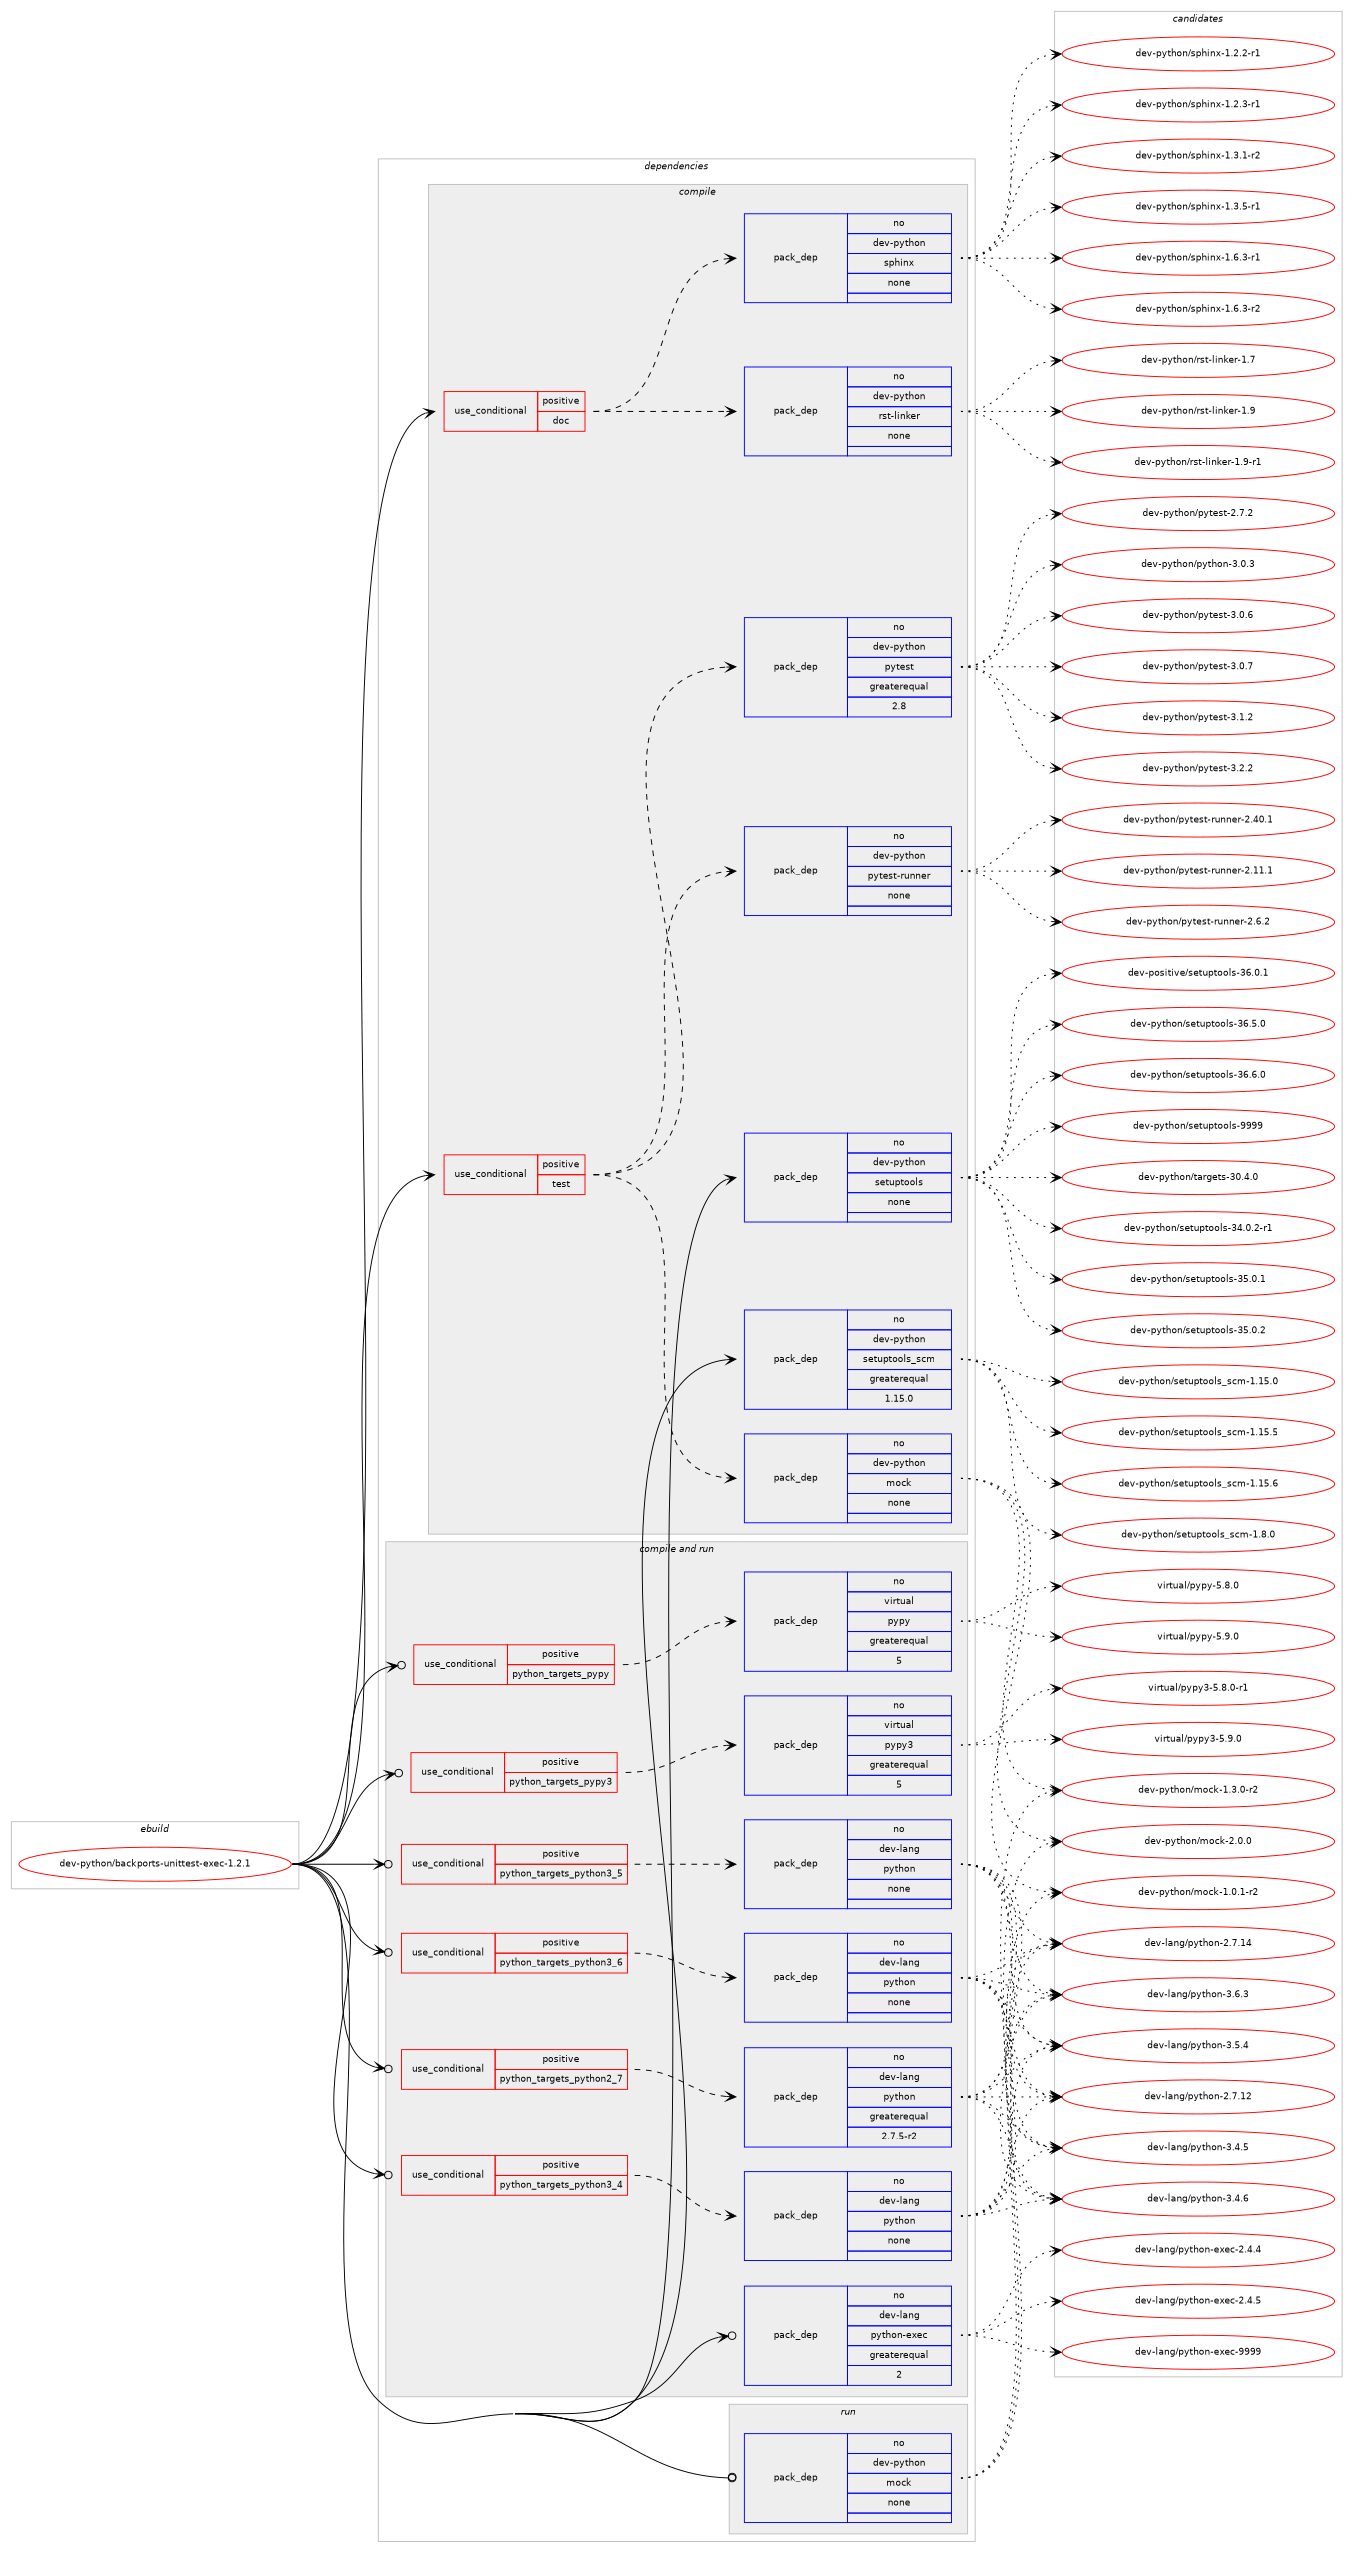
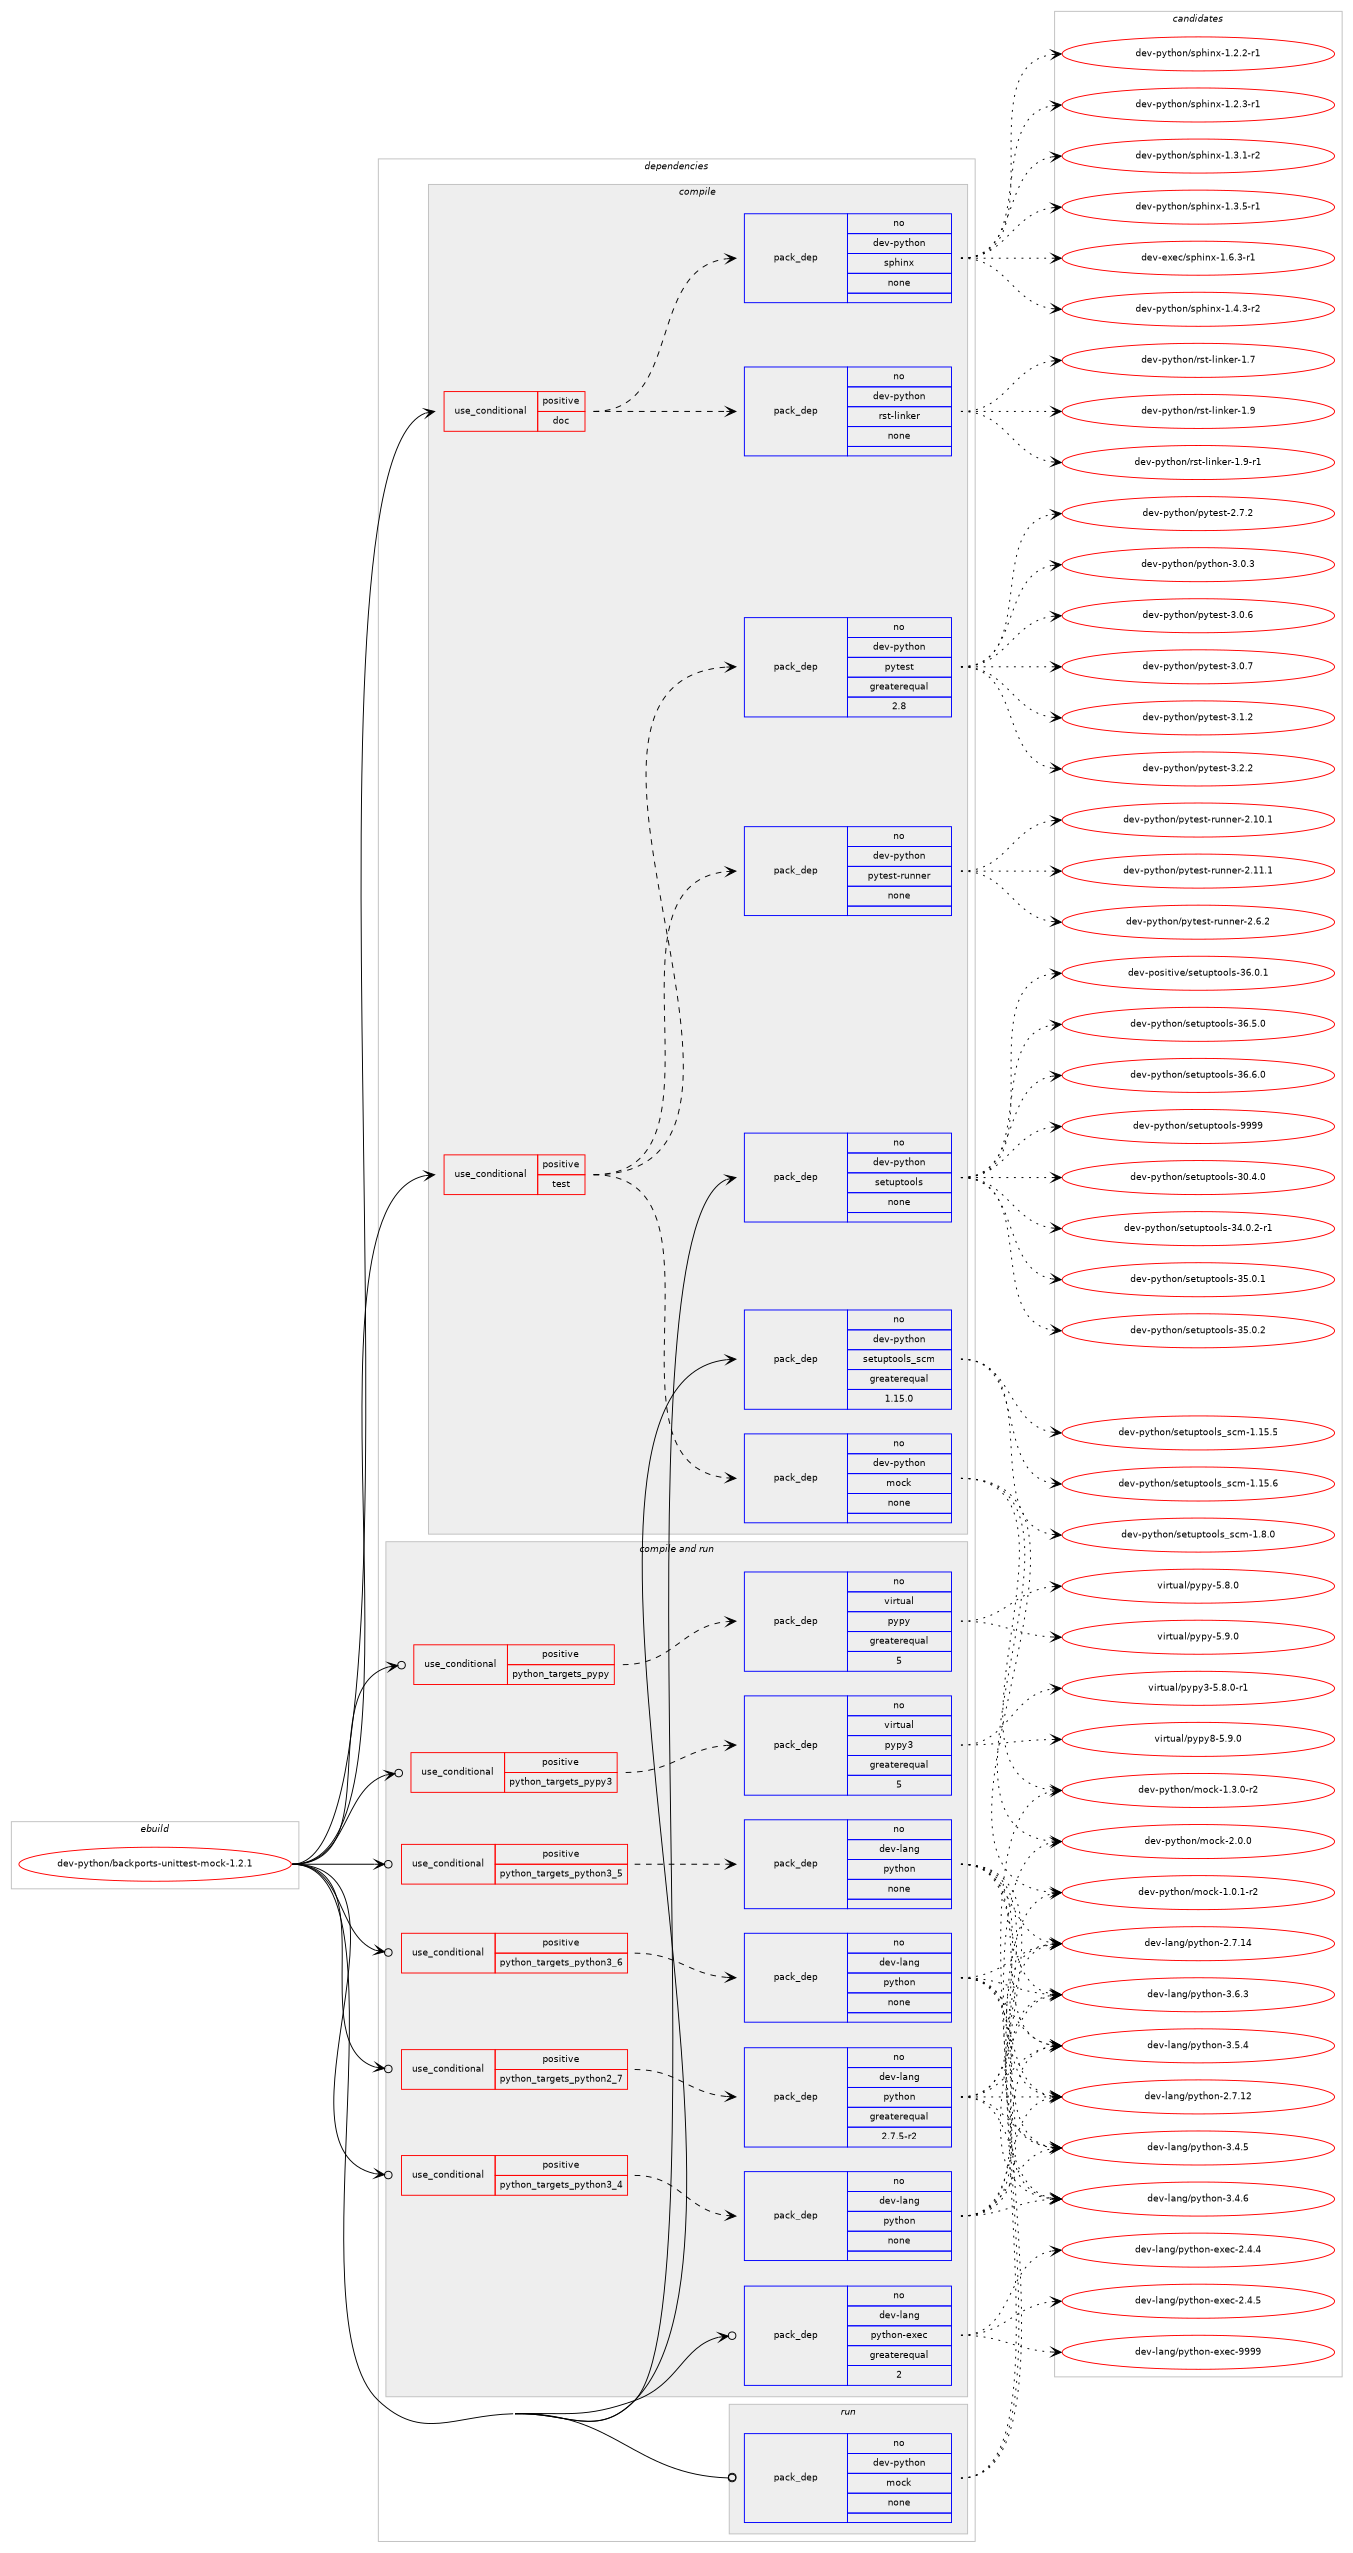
node "dev-python/sphinx-1.6.3-r1": label "dev-python/sphinx-1.6.3-r1" -> "dev-exec/sphinx-1.6.3-r1"
node "dev-python/sphinx-1.6.3-r2": label "dev-python/sphinx-1.6.3-r2" -> "dev-python/sphinx-1.4.3-r2"
node "dev-python/pytest-runner-2.40.1": label "dev-python/pytest-runner-2.40.1" -> "dev-python/pytest-runner-2.10.1"
node "dev-python/targets-30.4.0": label "dev-python/targets-30.4.0" -> "dev-python/setuptools-30.4.0"
node "dev-python/setuptools_scm-1.15.0": removed
node "virtual/pypy3-5.9.0": label "virtual/pypy3-5.9.0" -> "virtual/pypy8-5.9.0"
node "dev-python/backports-unittest-exec-1.2.1": label "dev-python/backports-unittest-exec-1.2.1" -> "dev-python/backports-unittest-mock-1.2.1"
